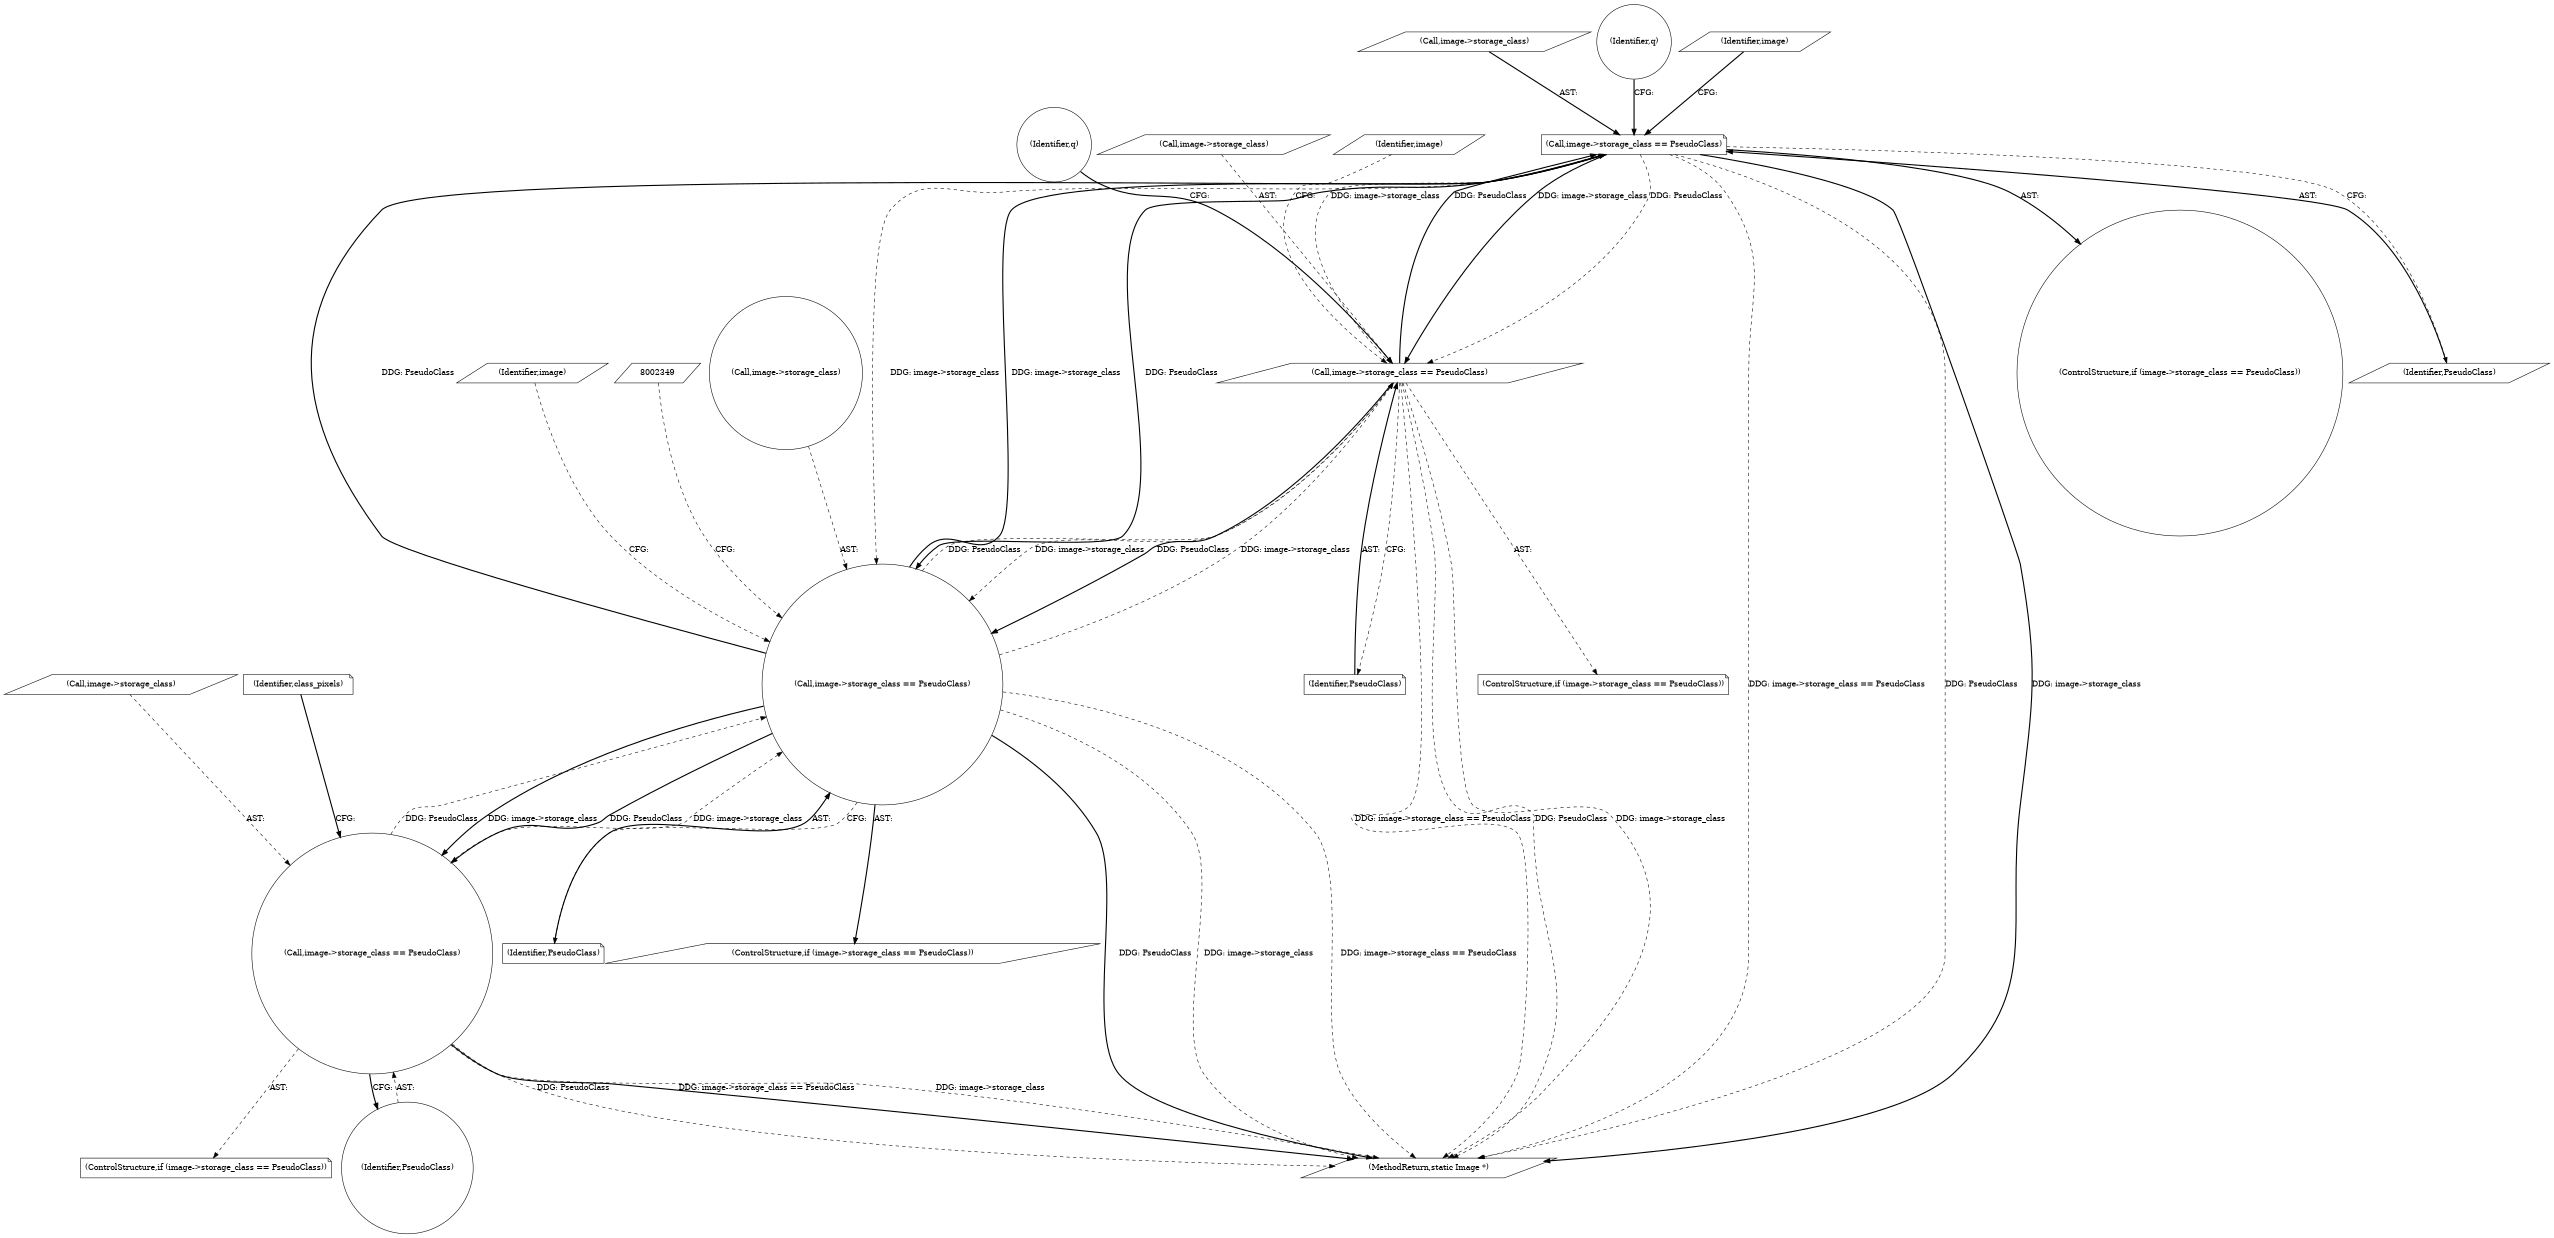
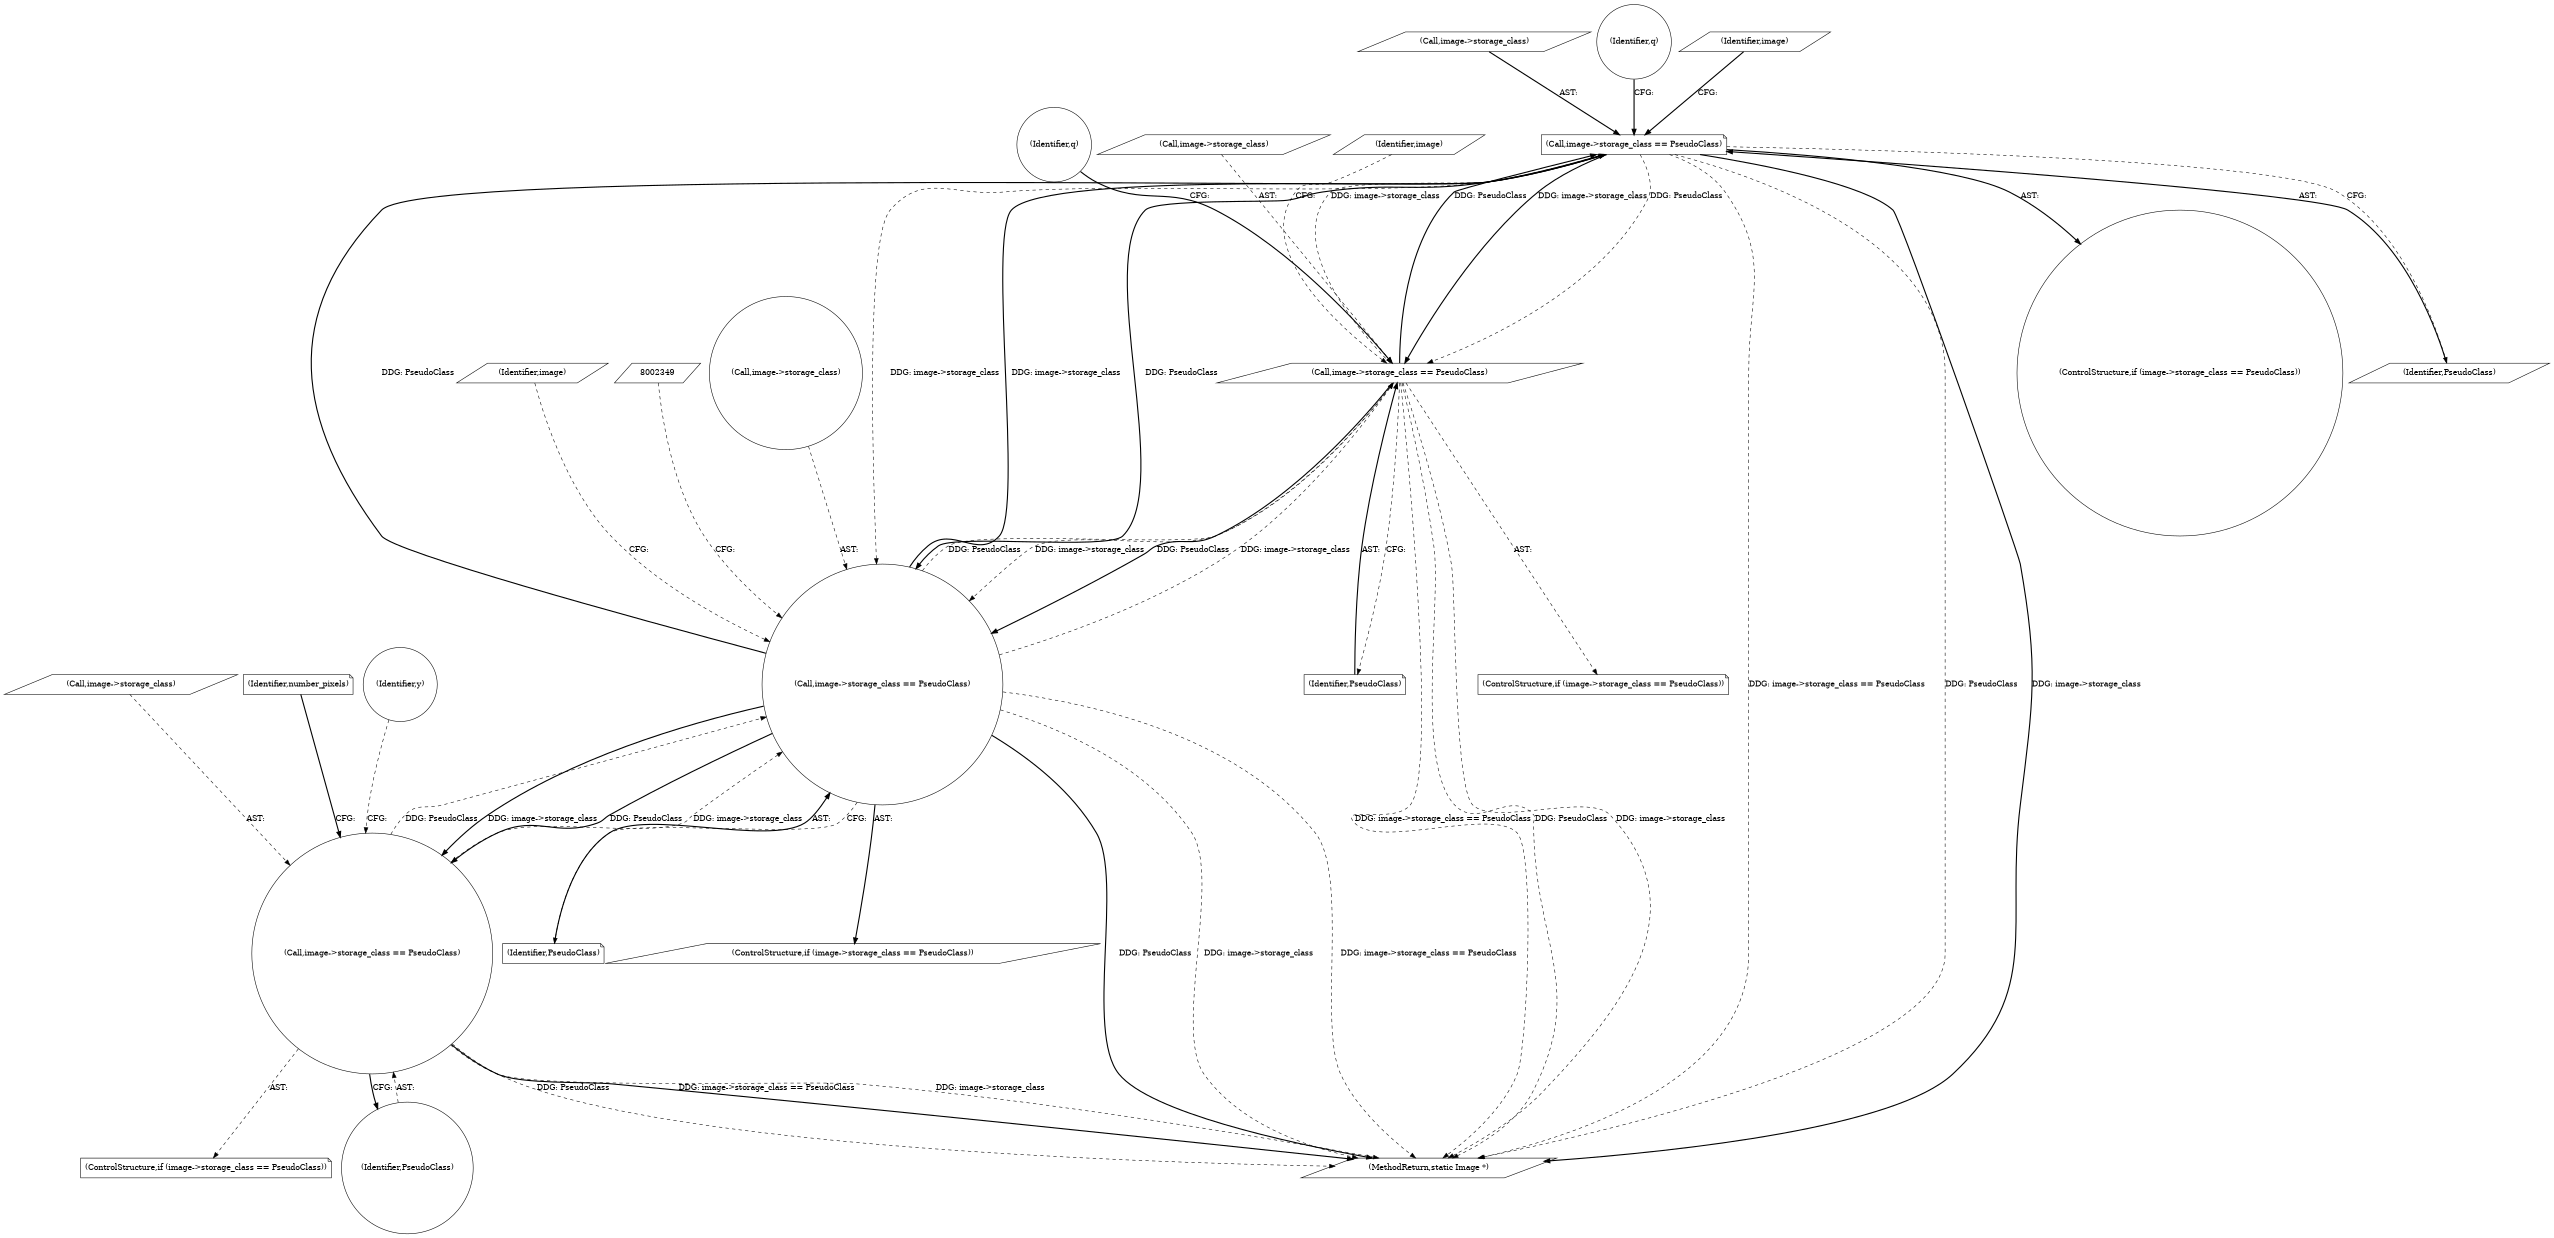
node "(Identifier,class_pixels)": label "(Identifier,class_pixels)" -> "(Identifier,number_pixels)"
node "(Identifier,y)": added
